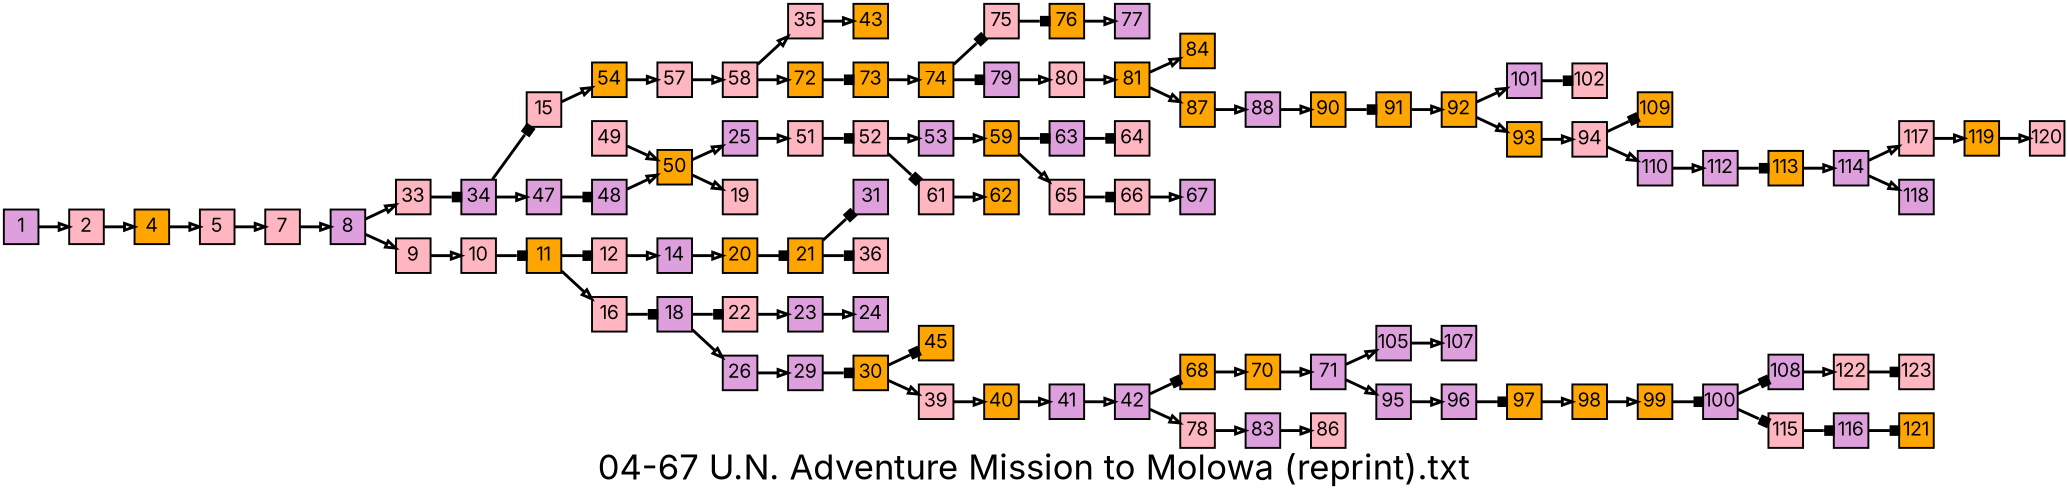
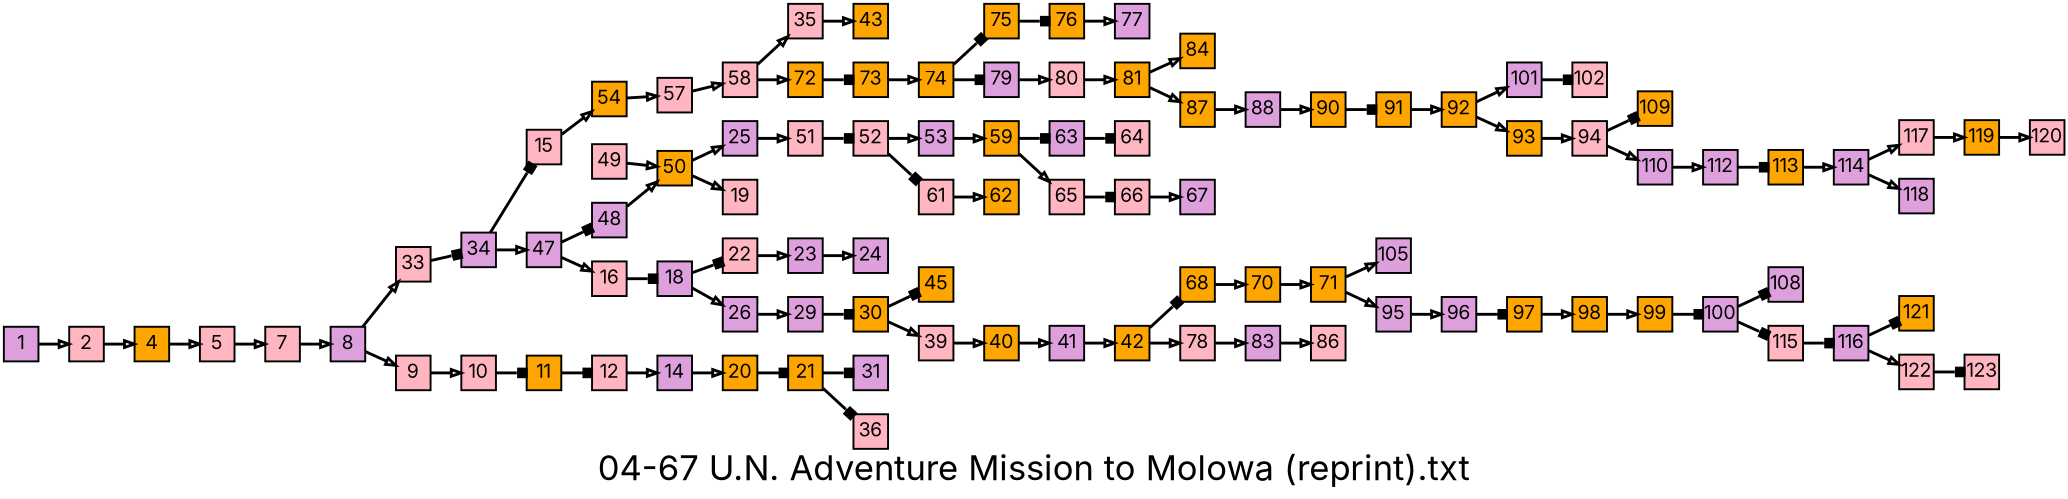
node "75": fillcolor lightpink -> orange
edge "11" -> "16": now "47" -> "16"
node "107": removed
node "71": fillcolor plum -> orange
edge "108" -> "122": now "116" -> "122"
node "42": fillcolor plum -> orange
